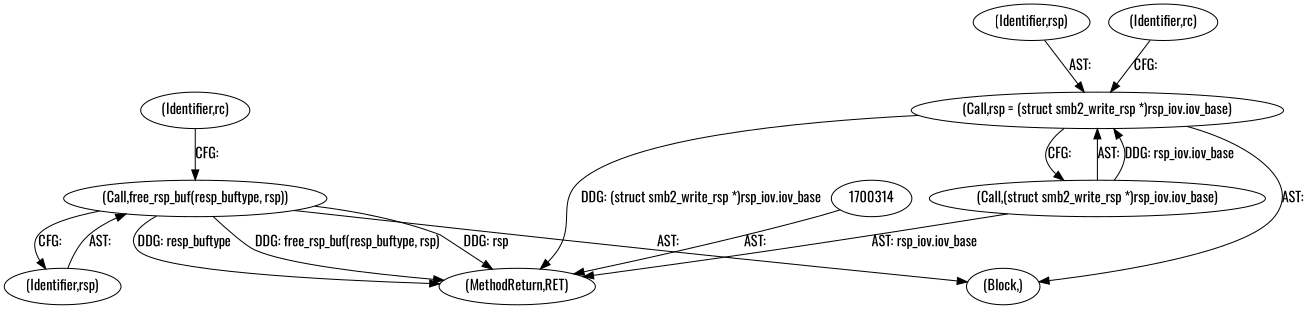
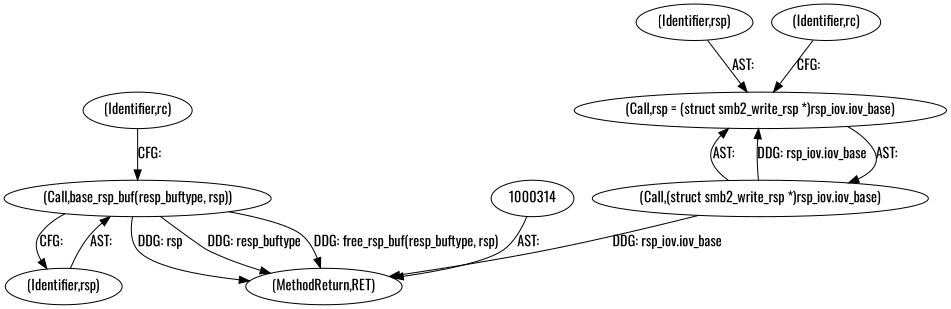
edge "(Call,rsp = (struct smb2_write_rsp *)rsp_iov.iov_base)" -> "(MethodReturn,RET)": removed, label "DDG: (struct smb2_write_rsp *)rsp_iov.iov_base"
edge "(Call,rsp = (struct smb2_write_rsp *)rsp_iov.iov_base)" -> "(Call,(struct smb2_write_rsp *)rsp_iov.iov_base)": label "CFG: " -> "AST: "
node "(Call,free_rsp_buf(resp_buftype, rsp))": label "(Call,free_rsp_buf(resp_buftype, rsp))" -> "(Call,base_rsp_buf(resp_buftype, rsp))"
node "1700314": label "1700314" -> "1000314"
edge "(Call,(struct smb2_write_rsp *)rsp_iov.iov_base)" -> "(MethodReturn,RET)": label "AST: rsp_iov.iov_base" -> "DDG: rsp_iov.iov_base"
node "(Block,)": removed
